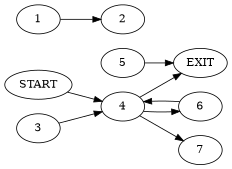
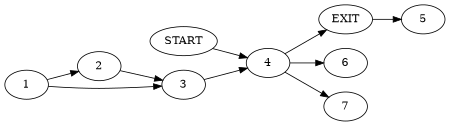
edge "5" -> "EXIT": reversed
edge "2" -> "3": added
edge "1" -> "3": added
edge "6" -> "4": removed
